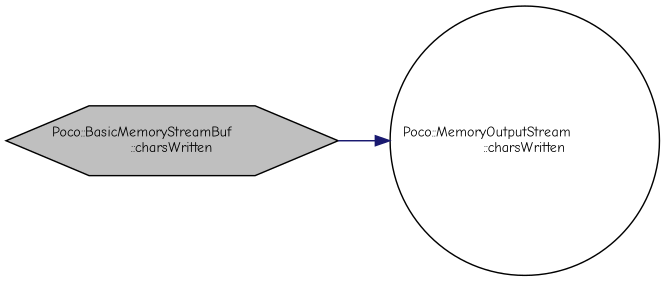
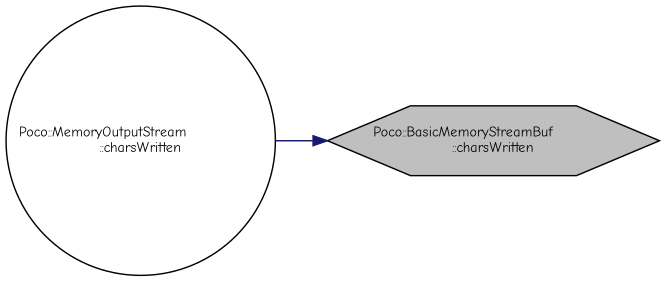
edge "Poco::BasicMemoryStreamBuf ::charsWritten" -> "Poco::MemoryOutputStream ::charsWritten": reversed
